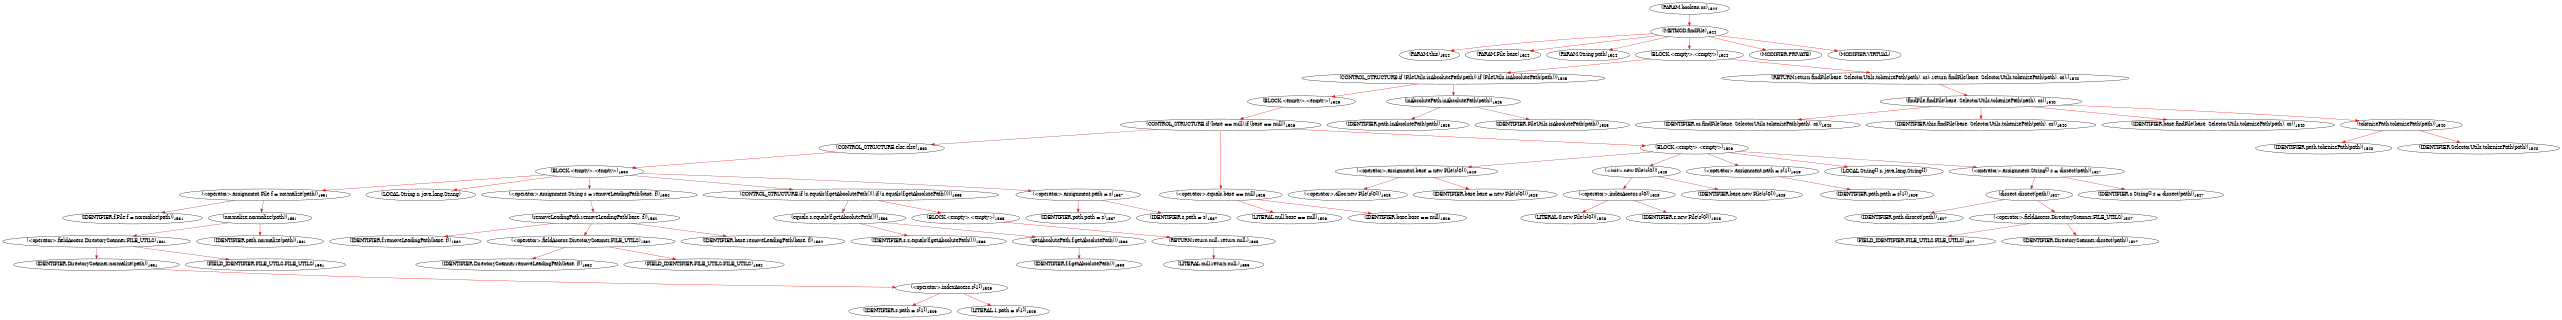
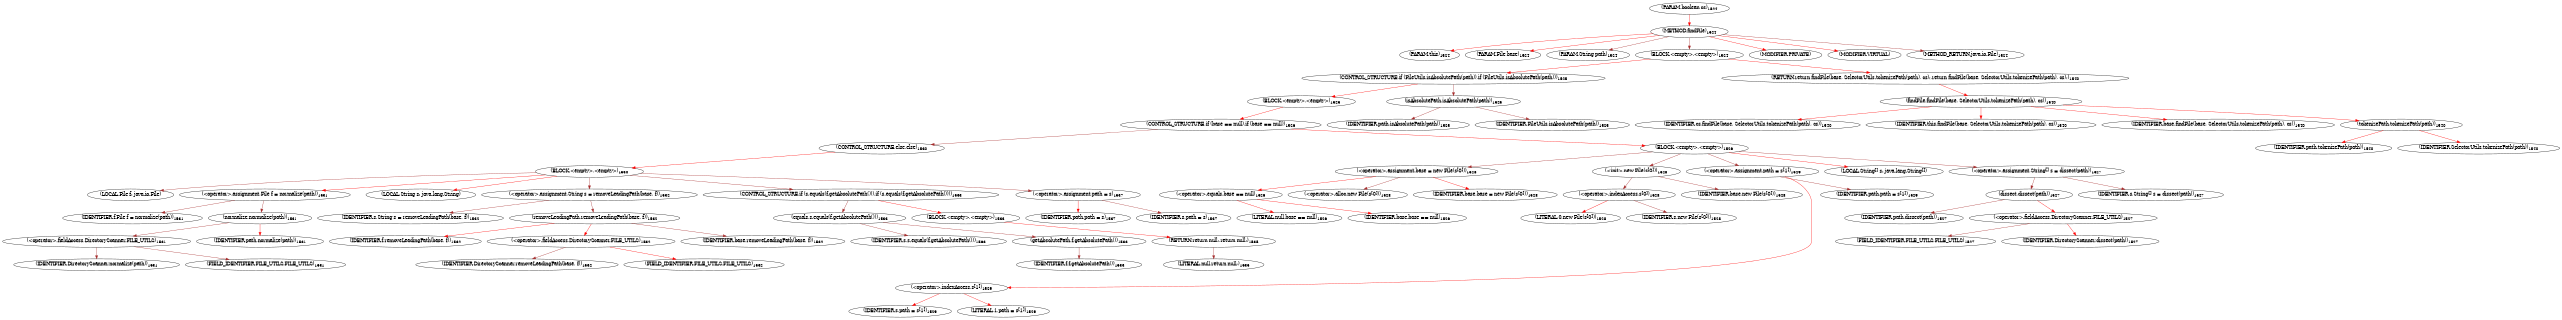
node "(METHOD_RETURN,java.io.File)": added
edge "(CONTROL_STRUCTURE,if (base == null),if (base == null))" -> "(<operator>.equals,base == null)": now "(<operator>.assignment,base = new File(s[0]))" -> "(<operator>.equals,base == null)"
node "(LOCAL,File f: java.io.File)": added
node "(IDENTIFIER,s,String s = removeLeadingPath(base, f))": added
edge "(IDENTIFIER,DirectoryScanner,normalize(path))" -> "(<operator>.indexAccess,s[1])": now "(<operator>.assignment,path = s[1])" -> "(<operator>.indexAccess,s[1])"
